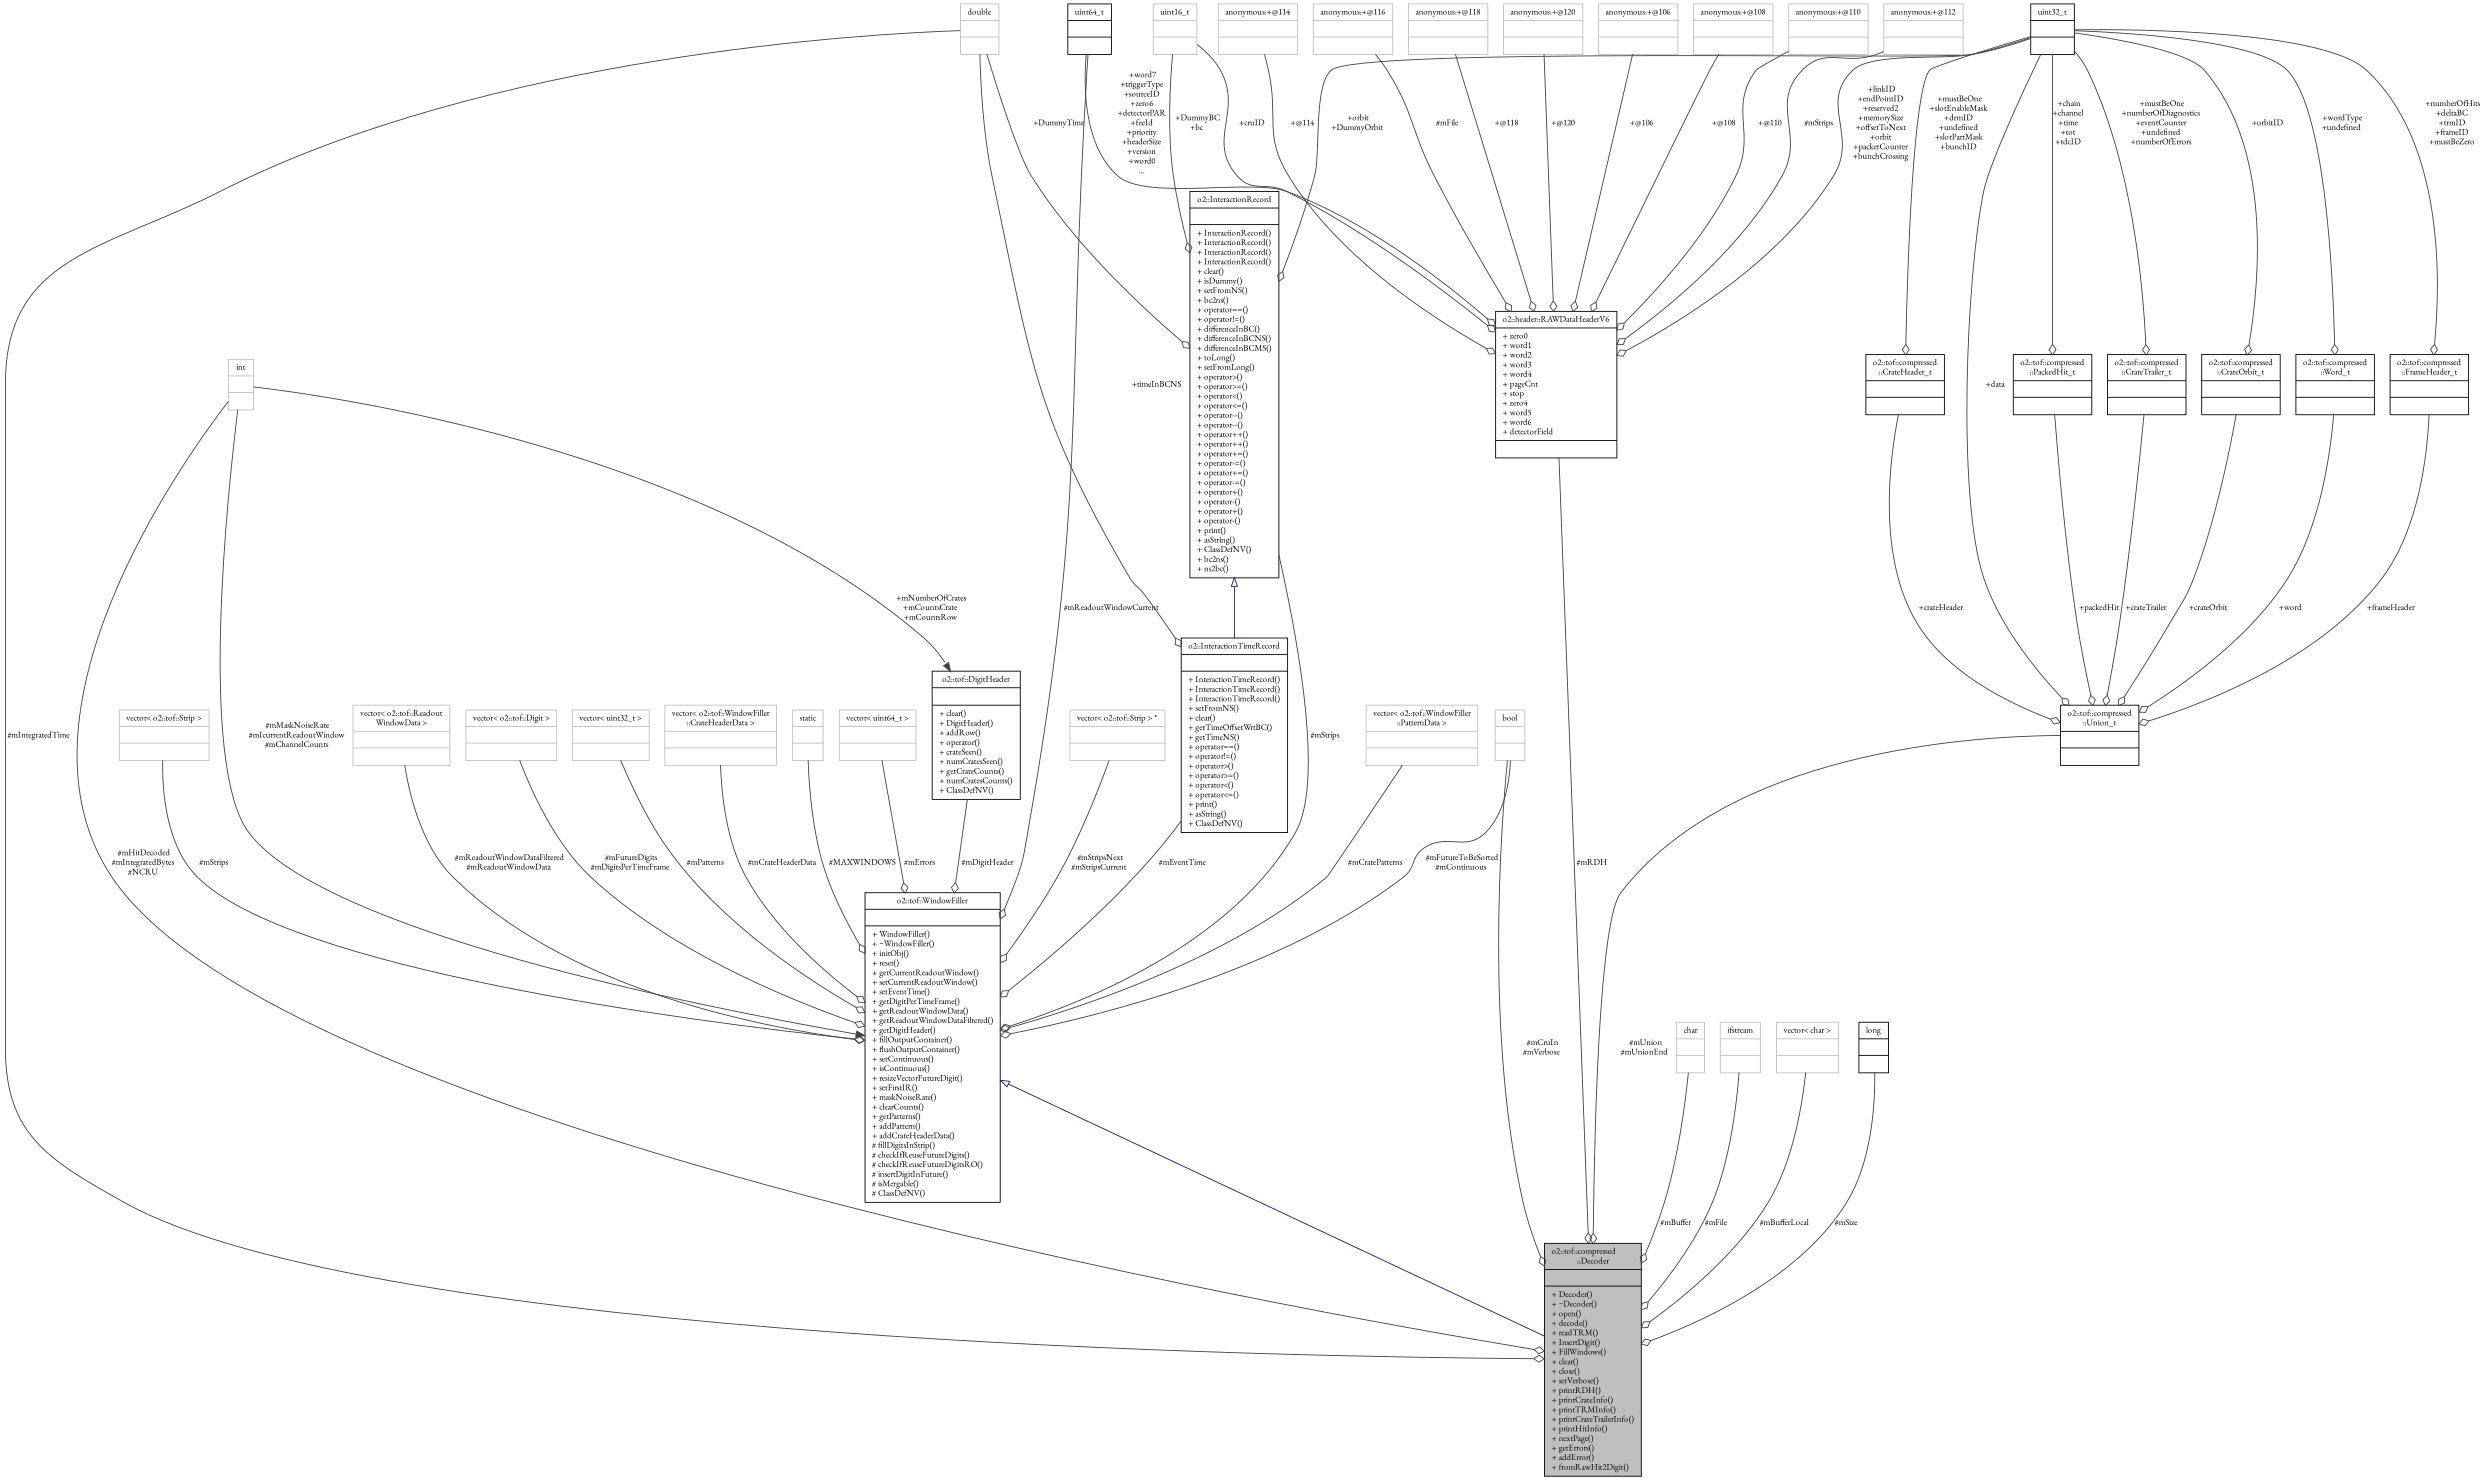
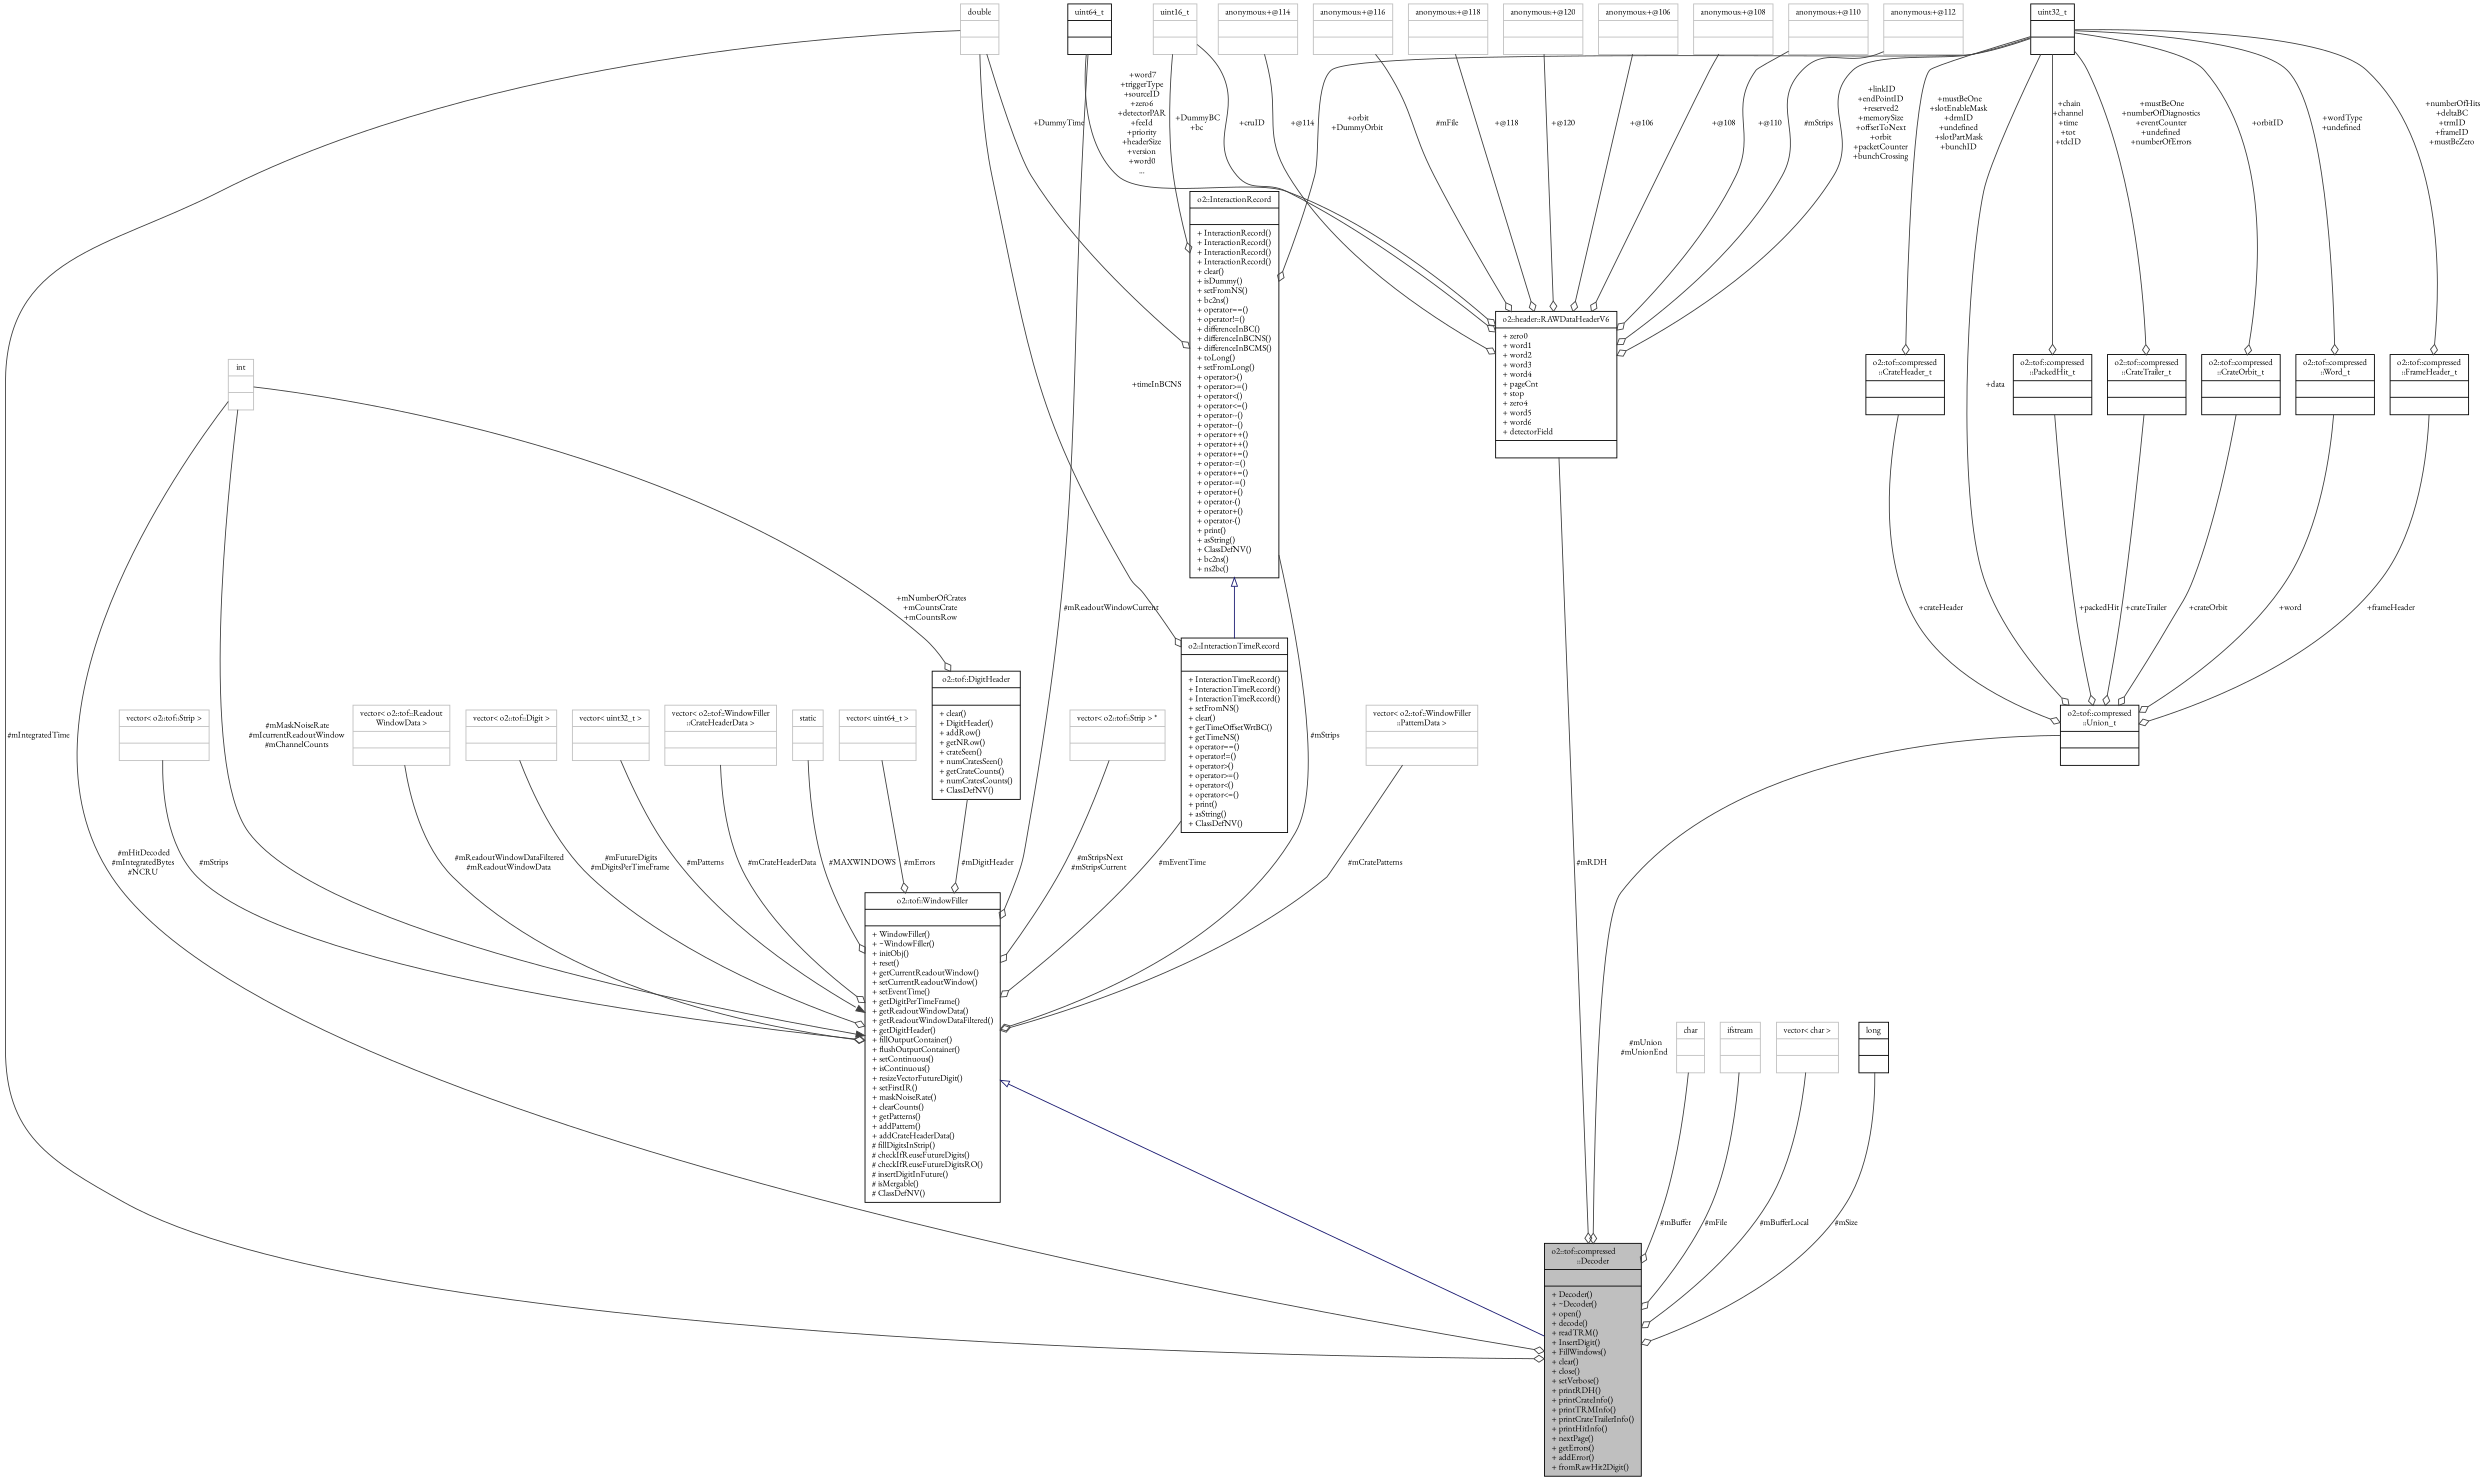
edge "int" -> "o2::tof::DigitHeader": arrowhead normal -> odiamond
node "bool": removed
node "o2::tof::DigitHeader": text "+ operator()" -> "+ getNRow()"
edge "vector< uint32_t >" -> "o2::tof::WindowFiller": arrowhead odiamond -> normal
